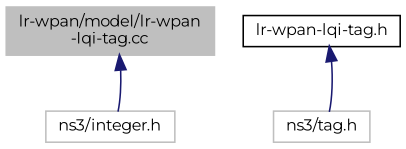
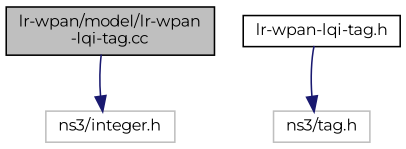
node "lr-wpan/model/lr-wpan -lqi-tag.cc": color grey75 -> black
edge "ns3/tag.h" -> "lr-wpan-lqi-tag.h": reversed
edge "ns3/integer.h" -> "lr-wpan/model/lr-wpan -lqi-tag.cc": reversed
